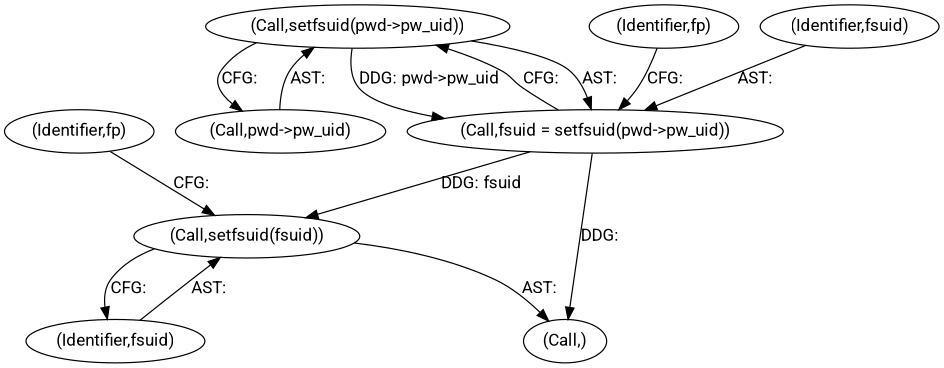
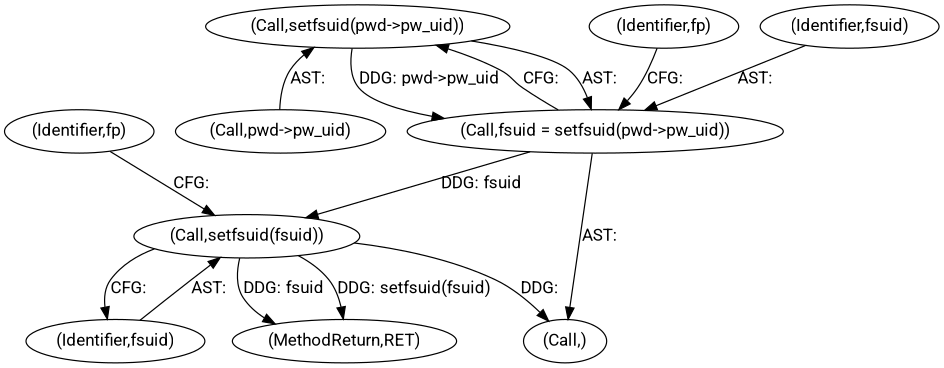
edge "(Call,setfsuid(pwd->pw_uid))" -> "(Call,pwd->pw_uid)": removed, label "CFG:"
edge "(Call,fsuid = setfsuid(pwd->pw_uid))" -> "(Call,)": label "DDG: " -> "AST: "
edge "(Call,setfsuid(fsuid))" -> "(Call,)": label "AST: " -> "DDG: "
node "(MethodReturn,RET)": added
